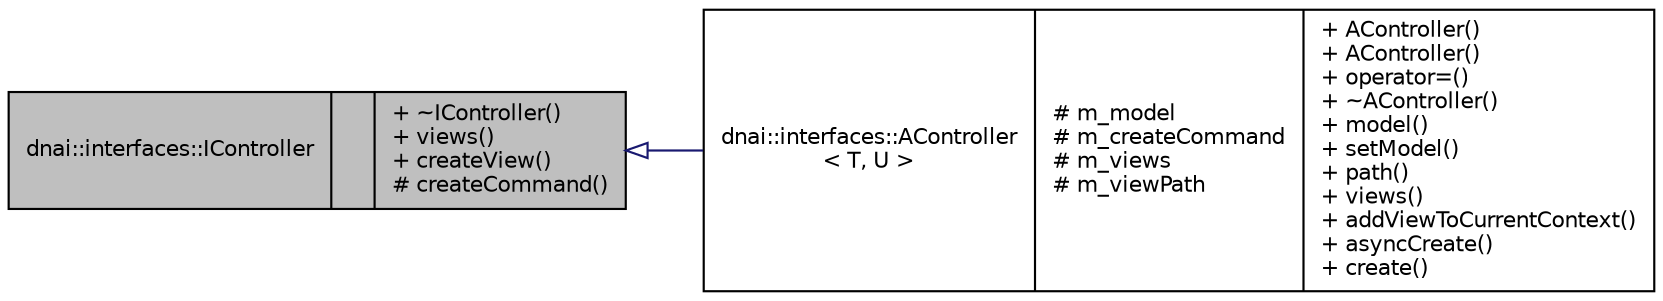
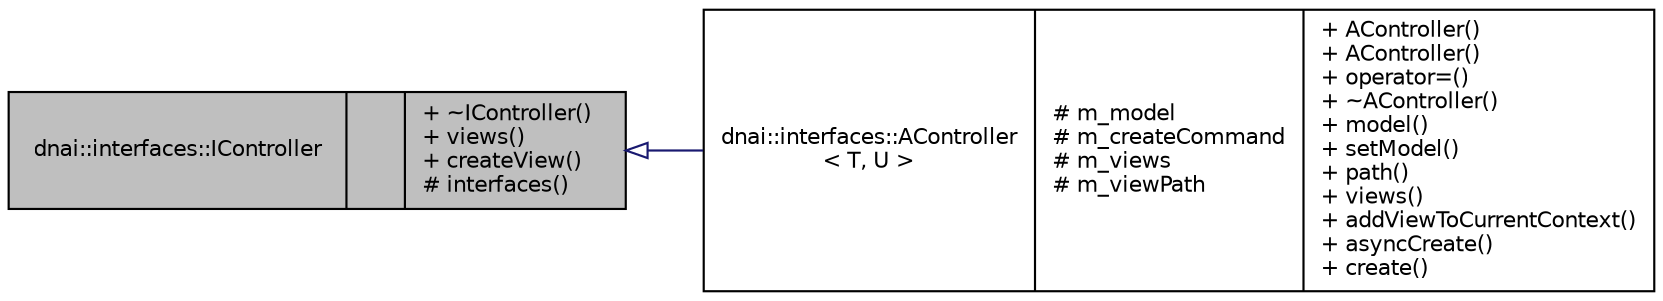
node "dnai::interfaces::IController": text "# createCommand()" -> "# interfaces()"
